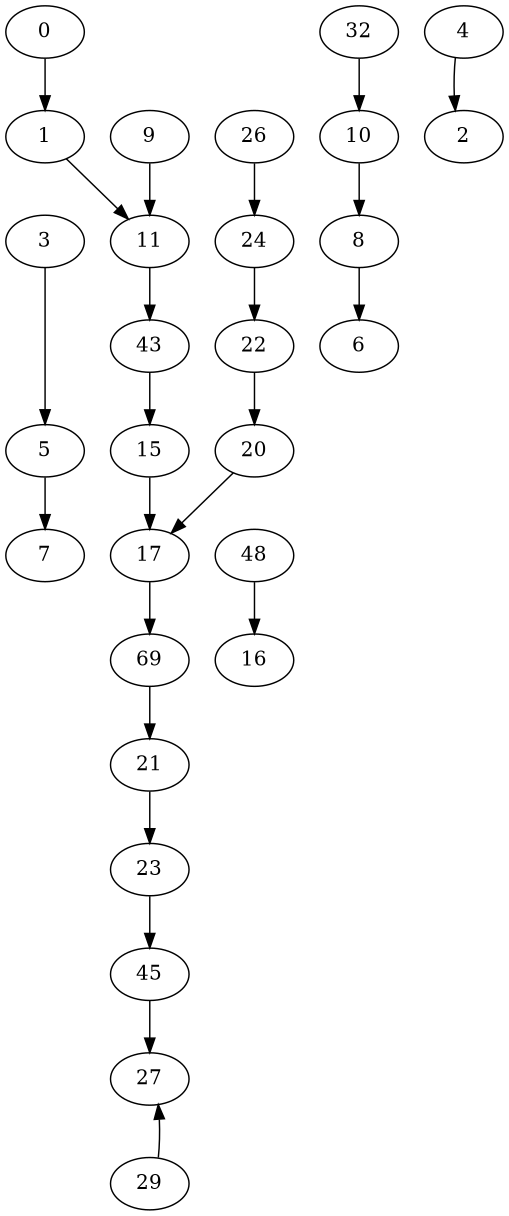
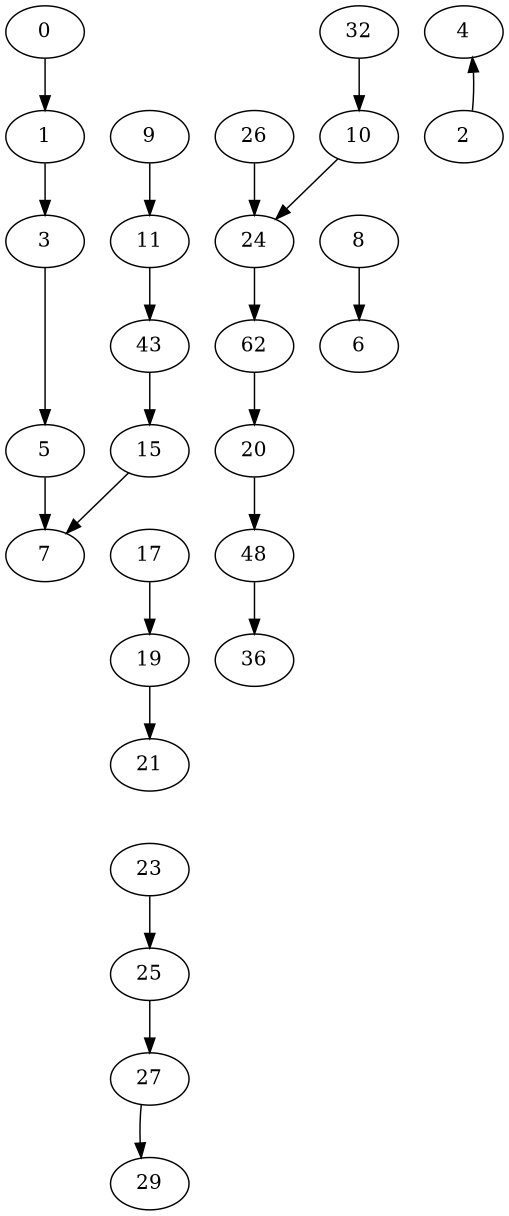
edge "4" -> "2": reversed
edge "10" -> "8": now "10" -> "24"
edge "1" -> "11": now "1" -> "3"
node "22": label "22" -> "62"
edge "15" -> "17": now "15" -> "7"
edge "20" -> "17": now "20" -> "48"
node "69": label "69" -> "19"
node "16": label "16" -> "36"
edge "21" -> "23": removed
node "45": label "45" -> "25"
edge "29" -> "27": reversed
